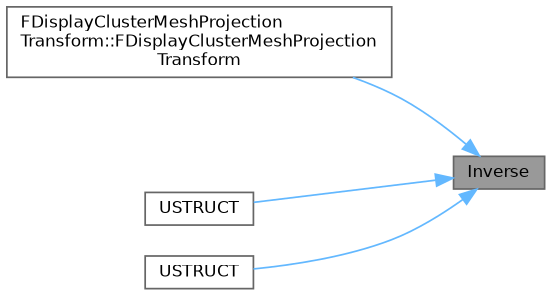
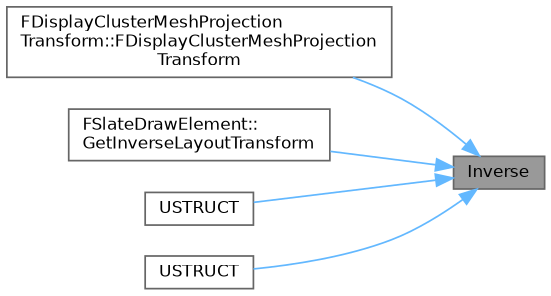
node "FSlateDrawElement:: GetInverseLayoutTransform": added
